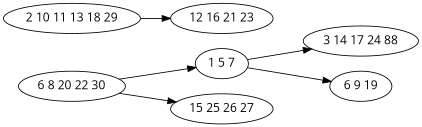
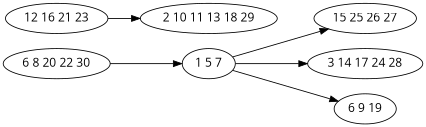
edge "2 10 11 13 18 29" -> "12 16 21 23": reversed
node "3 14 17 24 88": label "3 14 17 24 88" -> "3 14 17 24 28"
edge "6 8 20 22 30" -> "15 25 26 27": now "1 5 7" -> "15 25 26 27"
